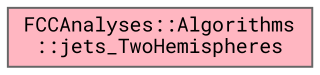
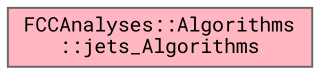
node "FCCAnalyses::Algorithms ::jets_TwoHemispheres": label "FCCAnalyses::Algorithms ::jets_TwoHemispheres" -> "FCCAnalyses::Algorithms ::jets_Algorithms"
